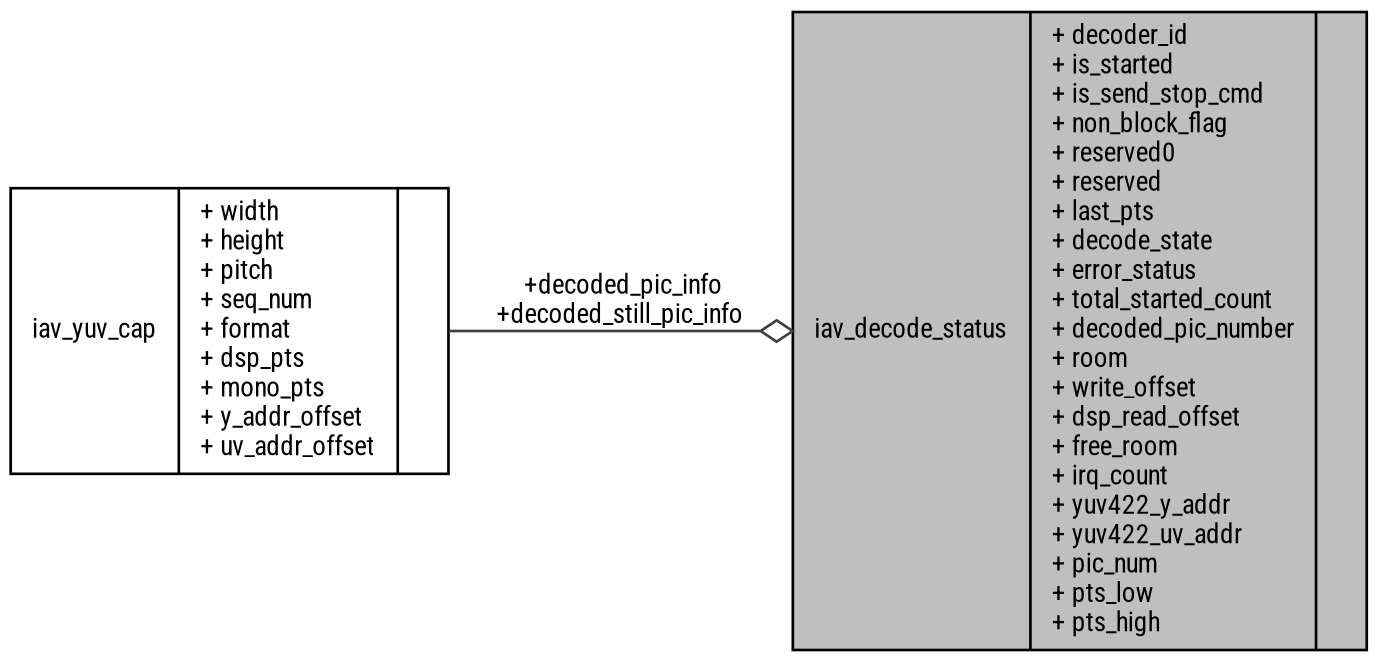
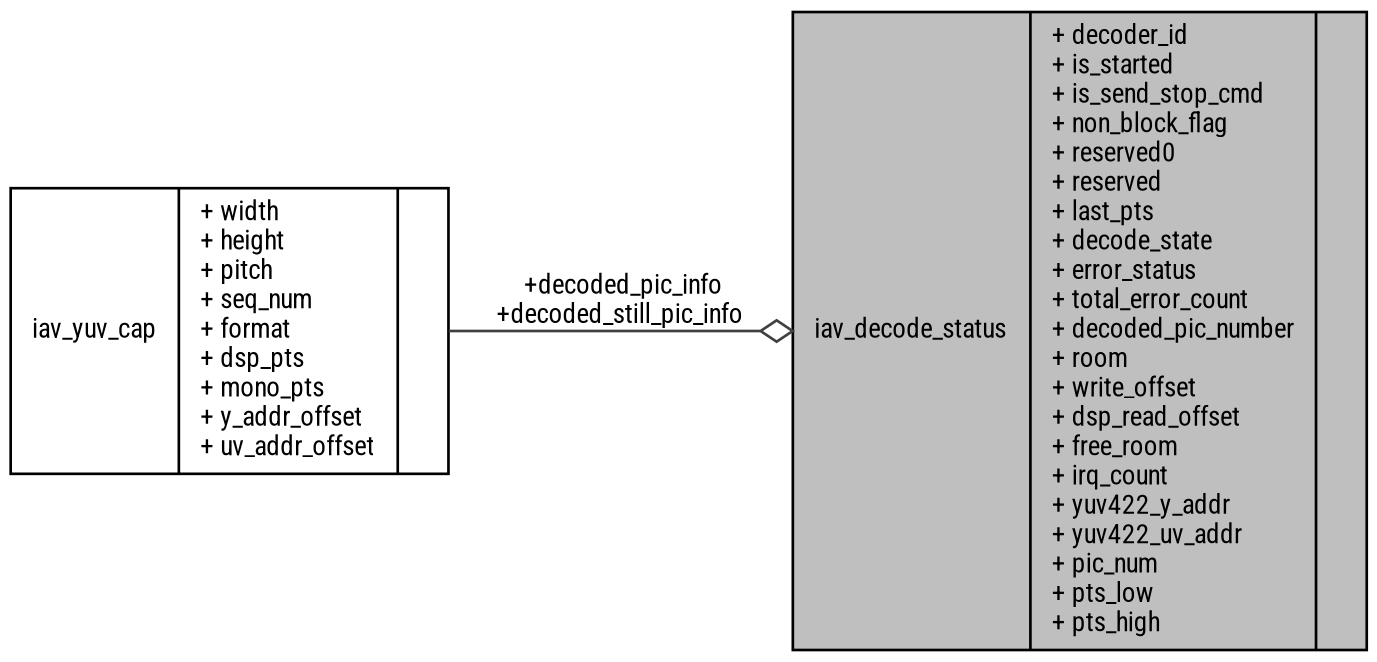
node "iav_decode_status": text "+ total_started_count" -> "+ total_error_count"
